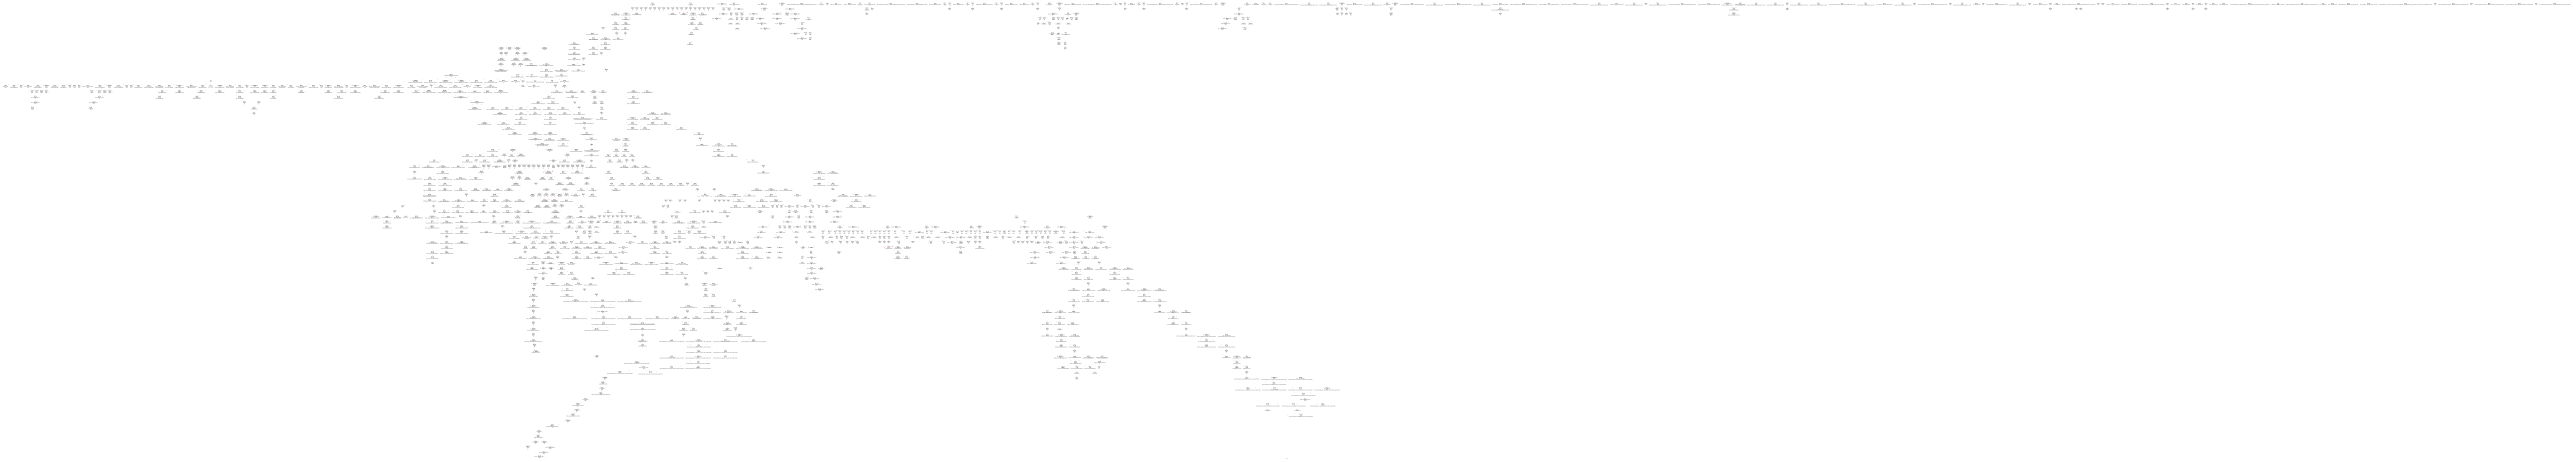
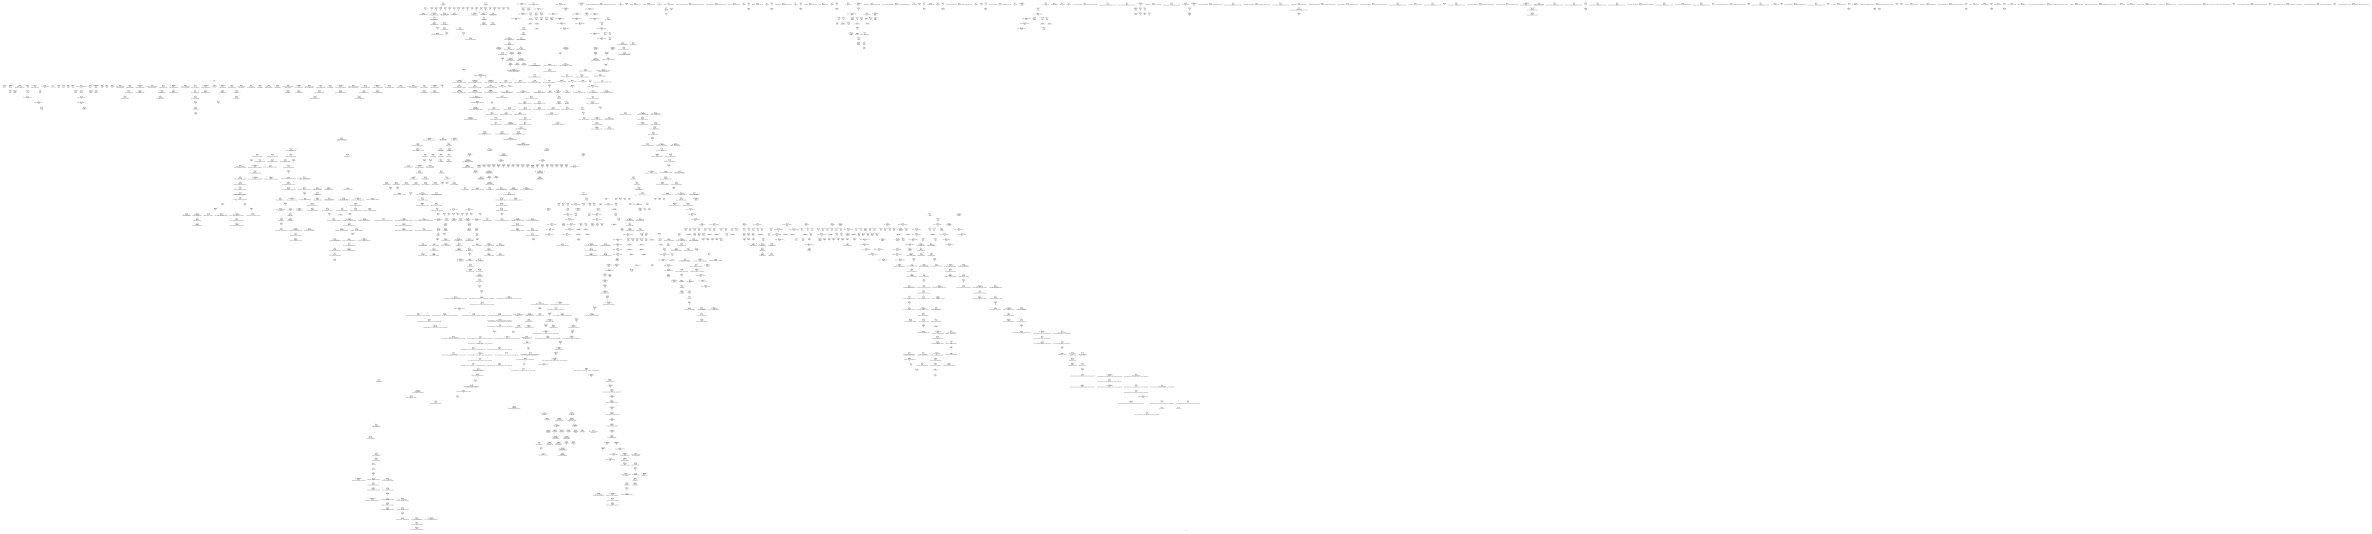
node "NodeID: 779": added
